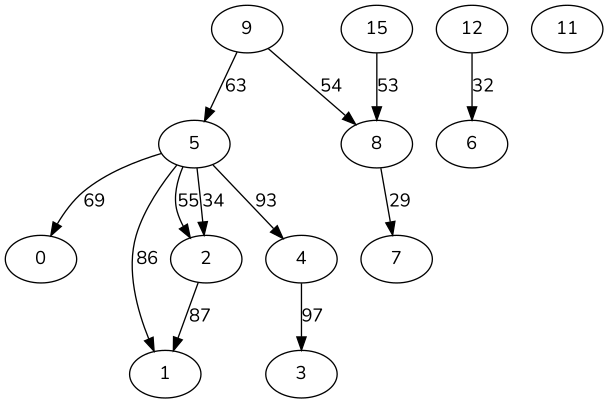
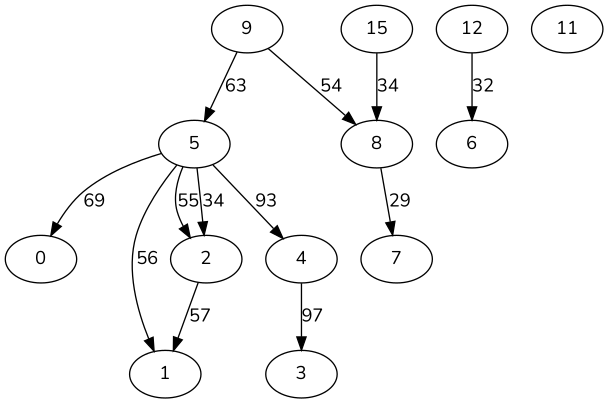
edge "15" -> "8": label "53" -> "34"
edge "5" -> "1": label "86" -> "56"
edge "2" -> "1": label "87" -> "57"
